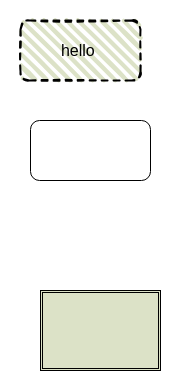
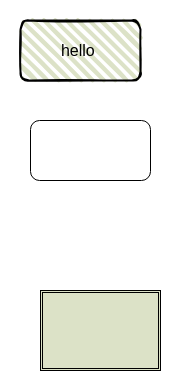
node "hello": style dashed -> solid
